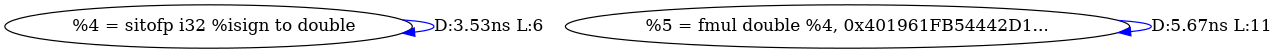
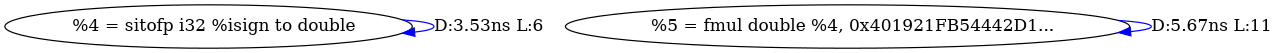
node "%5 = fmul double %4, 0x401961FB54442D1...": label "%5 = fmul double %4, 0x401961FB54442D1..." -> "%5 = fmul double %4, 0x401921FB54442D1..."
